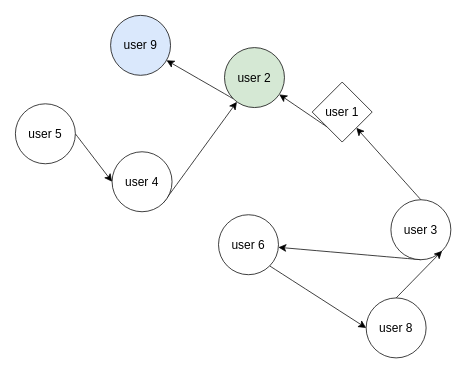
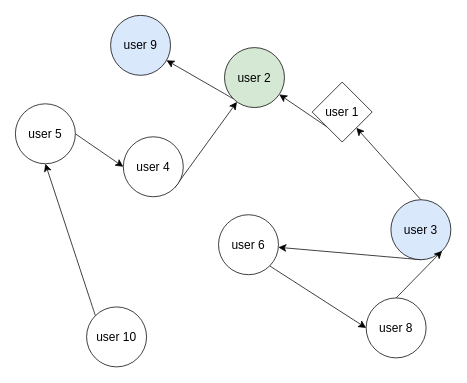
node "user 4": moved (142, 182) -> (153, 167)
node "user 3": fillcolor #ffffff -> #dae8fc
edge "user 10" -> "user 5": added
node "user 10": added
